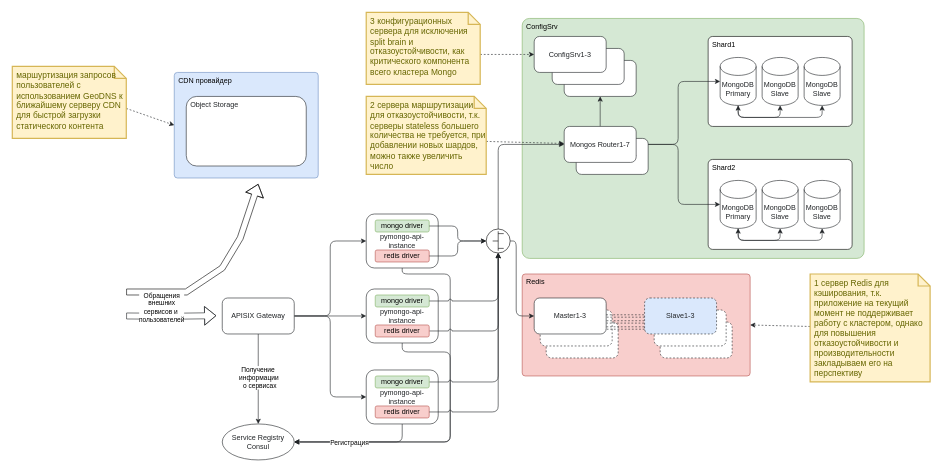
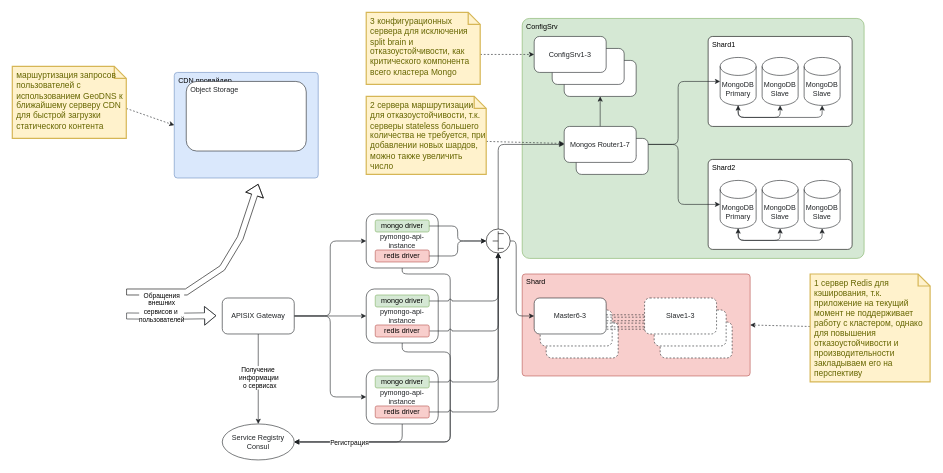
node "Object Storage": moved (246, 131) -> (246, 116)
node "Redis": label "Redis" -> "Shard"
node "Master1-3": label "Master1-3" -> "Master6-3"
node "Slave1-3": fillcolor #dae8fc -> #ffffff
